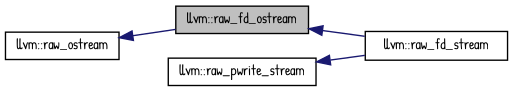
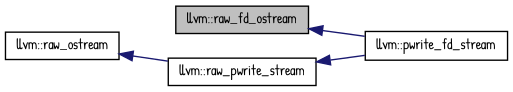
edge "llvm::raw_fd_ostream" -> "llvm::raw_ostream": now "llvm::raw_pwrite_stream" -> "llvm::raw_ostream"
node "llvm::raw_fd_stream": label "llvm::raw_fd_stream" -> "llvm::pwrite_fd_stream"
